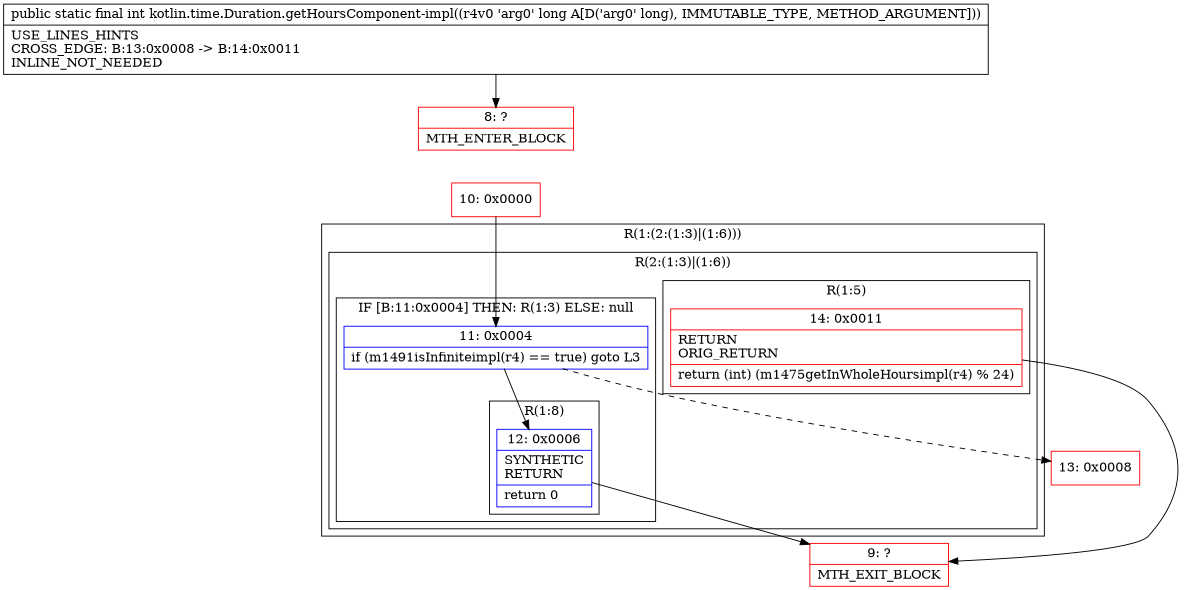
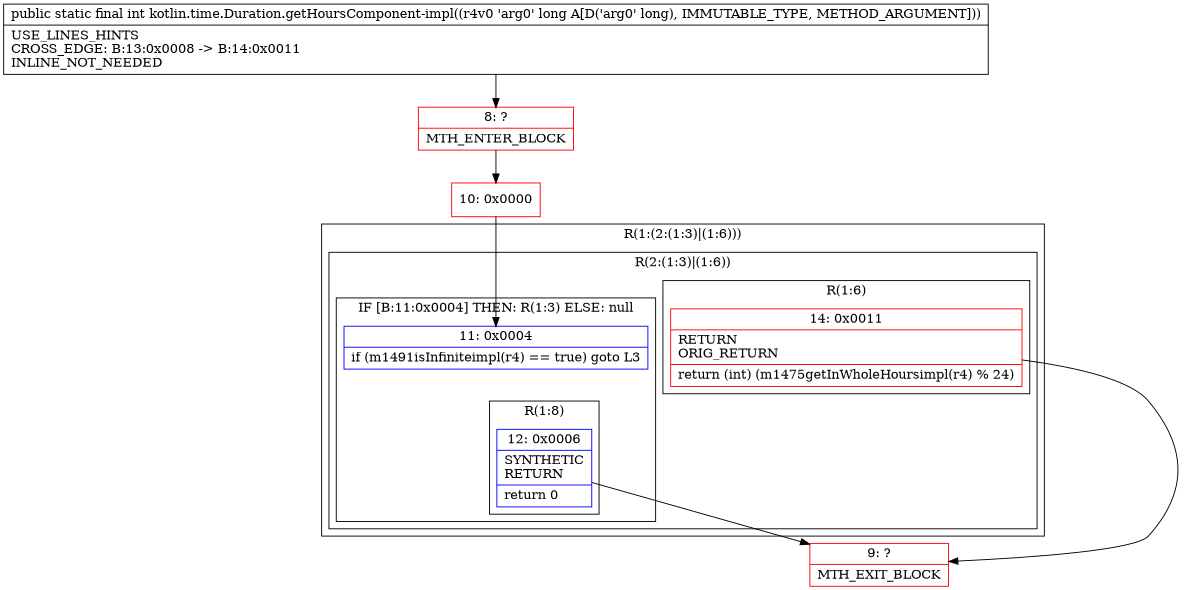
edge "8: ?" -> "10: 0x0000": added
cluster "R(1:5)": label "R(1:5)" -> "R(1:6)"
edge "11: 0x0004" -> "12: 0x0006": removed
node "13: 0x0008": removed
